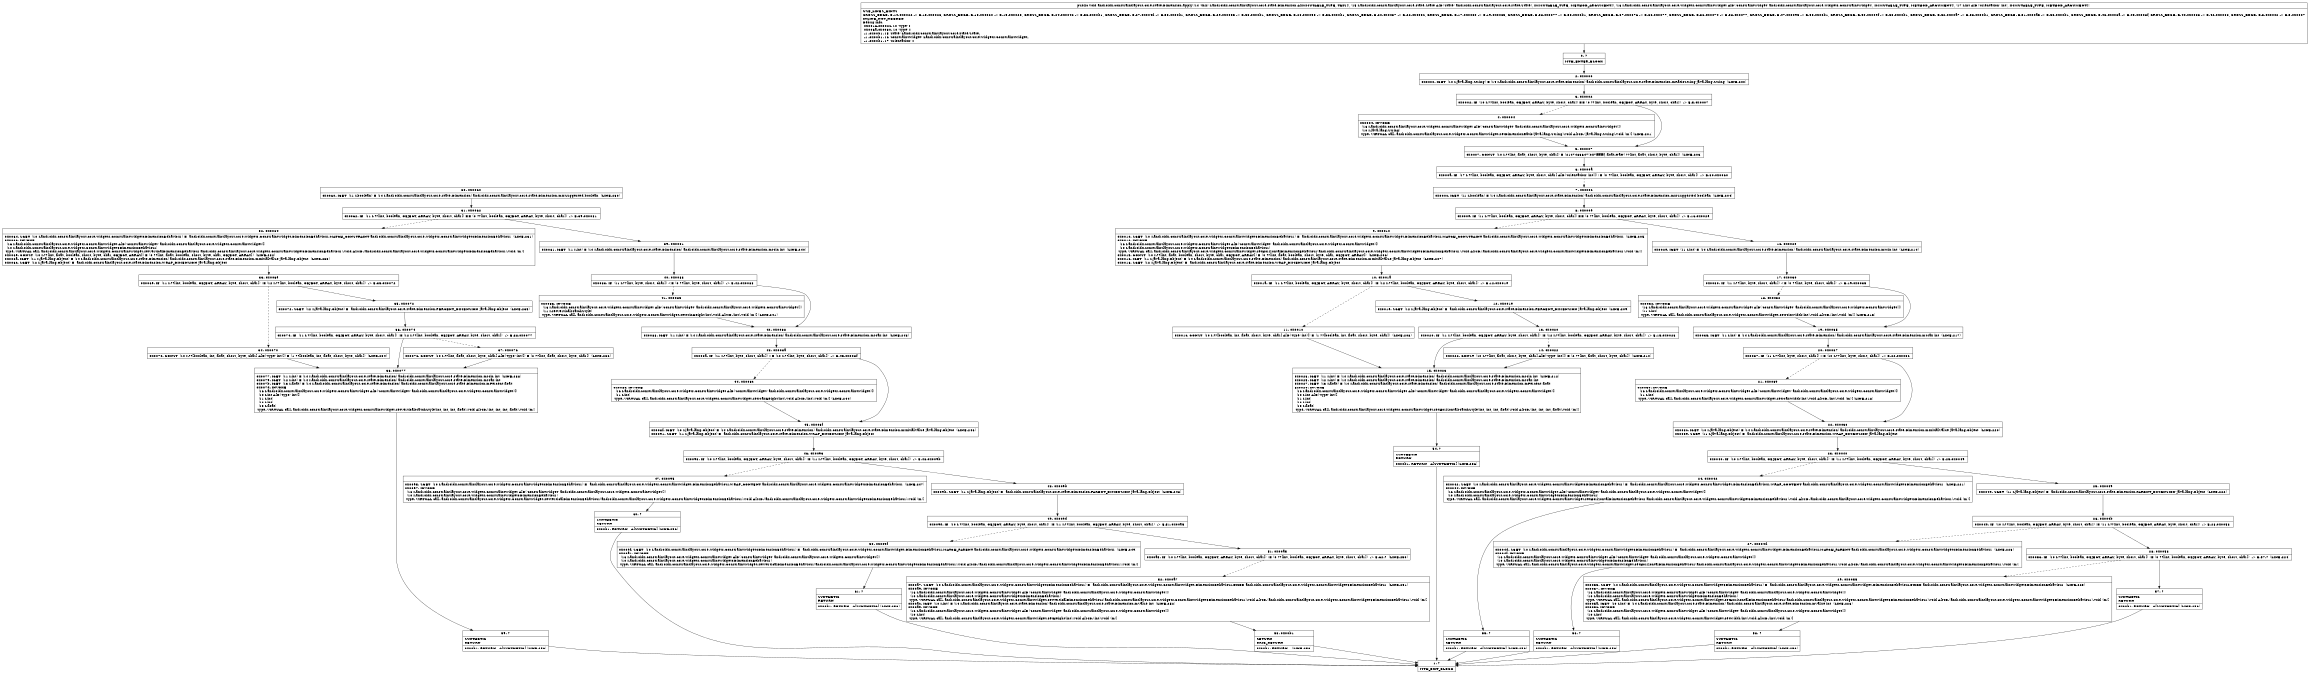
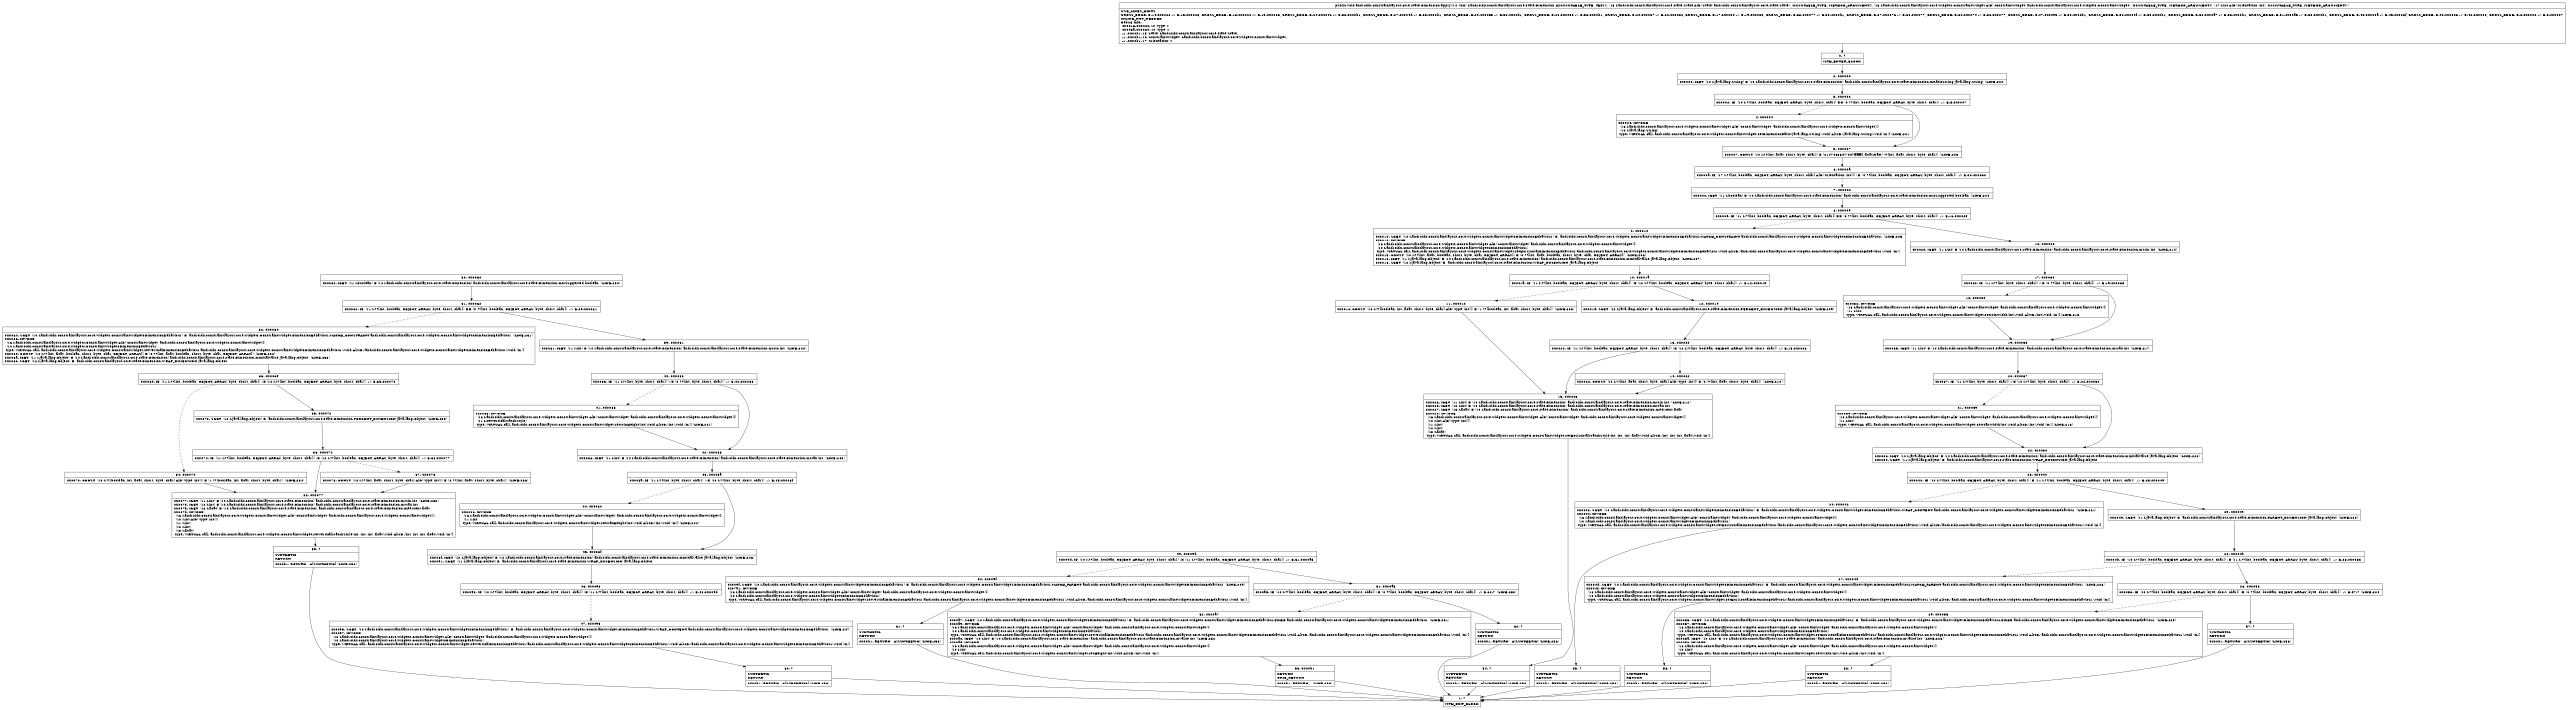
node "48: 0x009b": removed
node "50: 0x009f": text "0x00a1: INVOKE" -> "0x07a1: INVOKE"
node "62: ?": added
